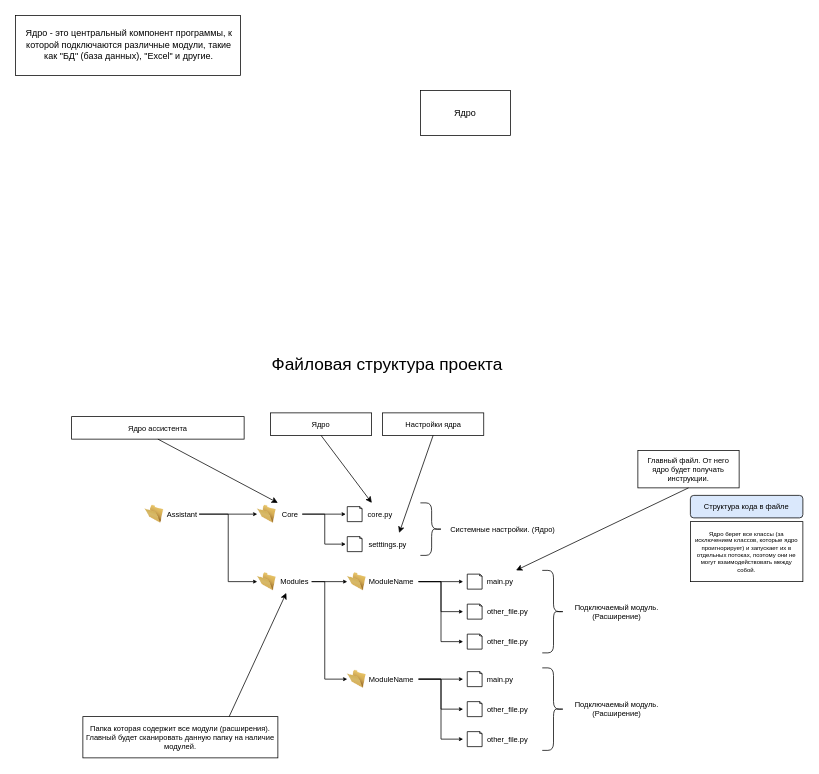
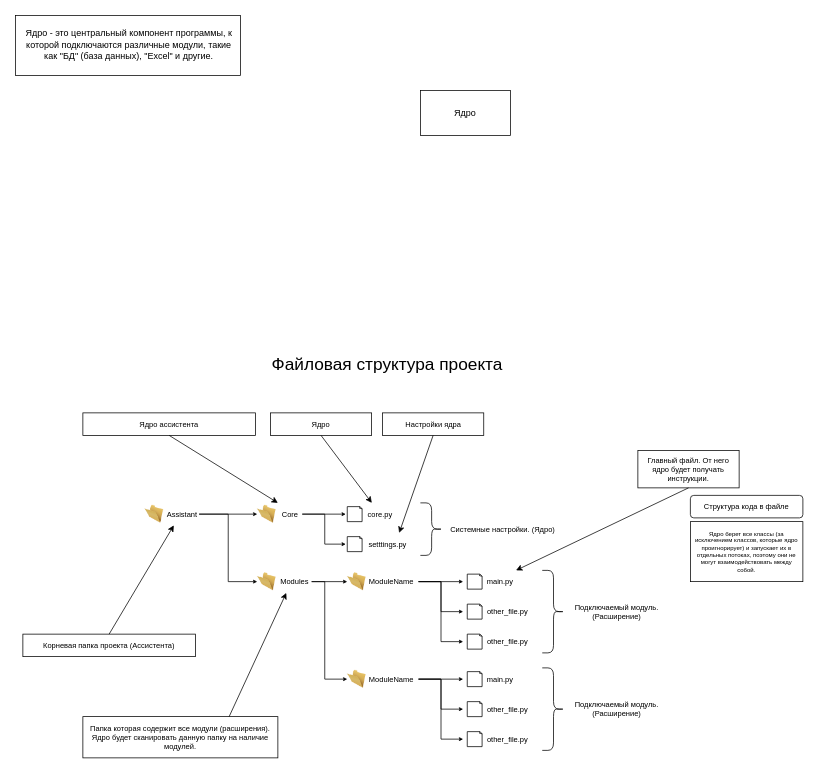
node "Ядро ассистента": moved (158, 428) -> (169, 424)
node "Структура кода в файле": fillcolor #dae8fc -> #ffffff
edge "Корневая папка проекта (Ассистента)" -> "Assistant": added
node "Корневая папка проекта (Ассистента)": added
node "Папка которая содержит все модули (расширения). Главный будет сканировать данную папку на наличие модулей.": label "Папка которая содержит все модули (расширения). Главный будет сканировать данную папку на наличие модулей." -> "Папка которая содержит все модули (расширения). Ядро будет сканировать данную папку на наличие модулей."
